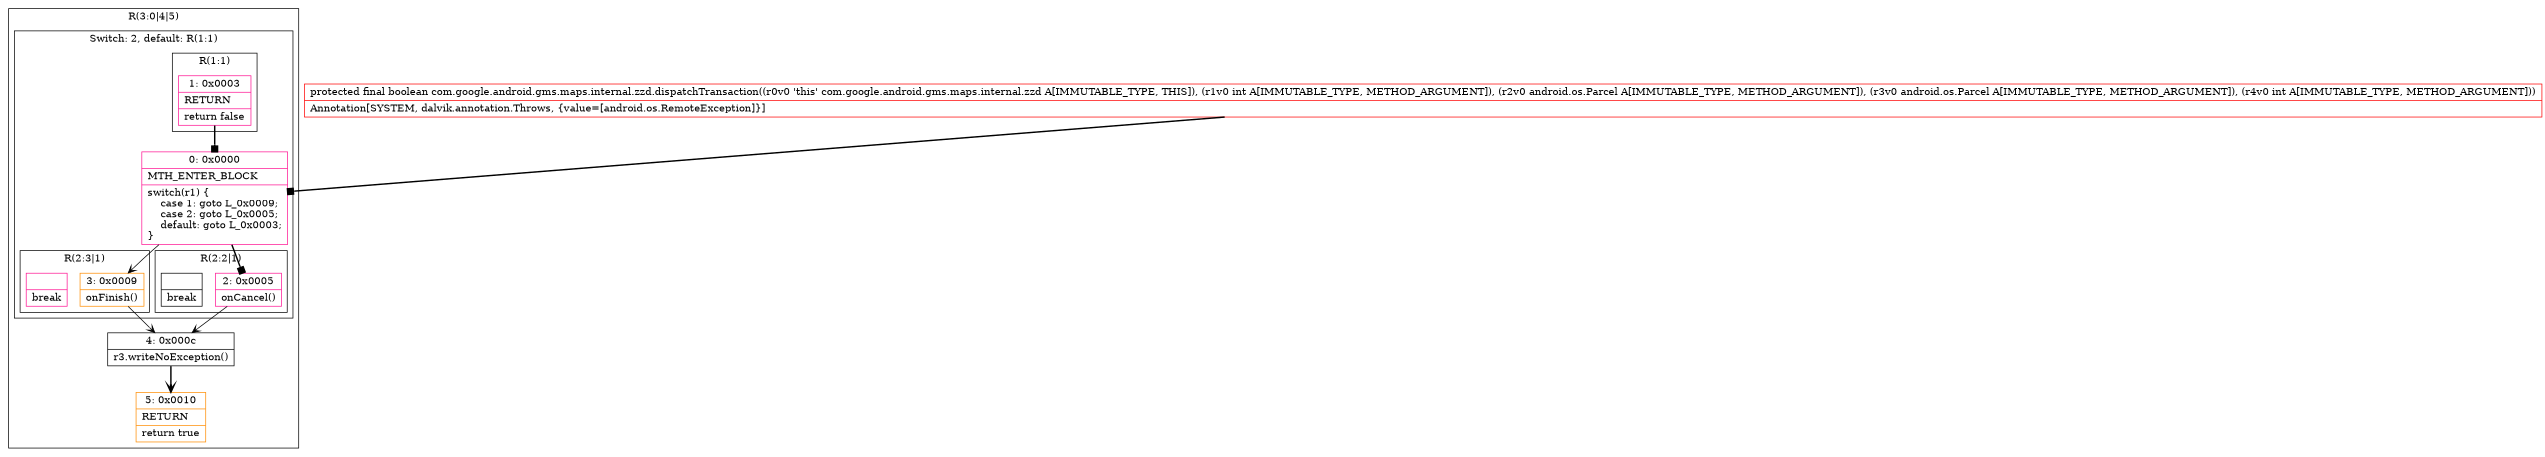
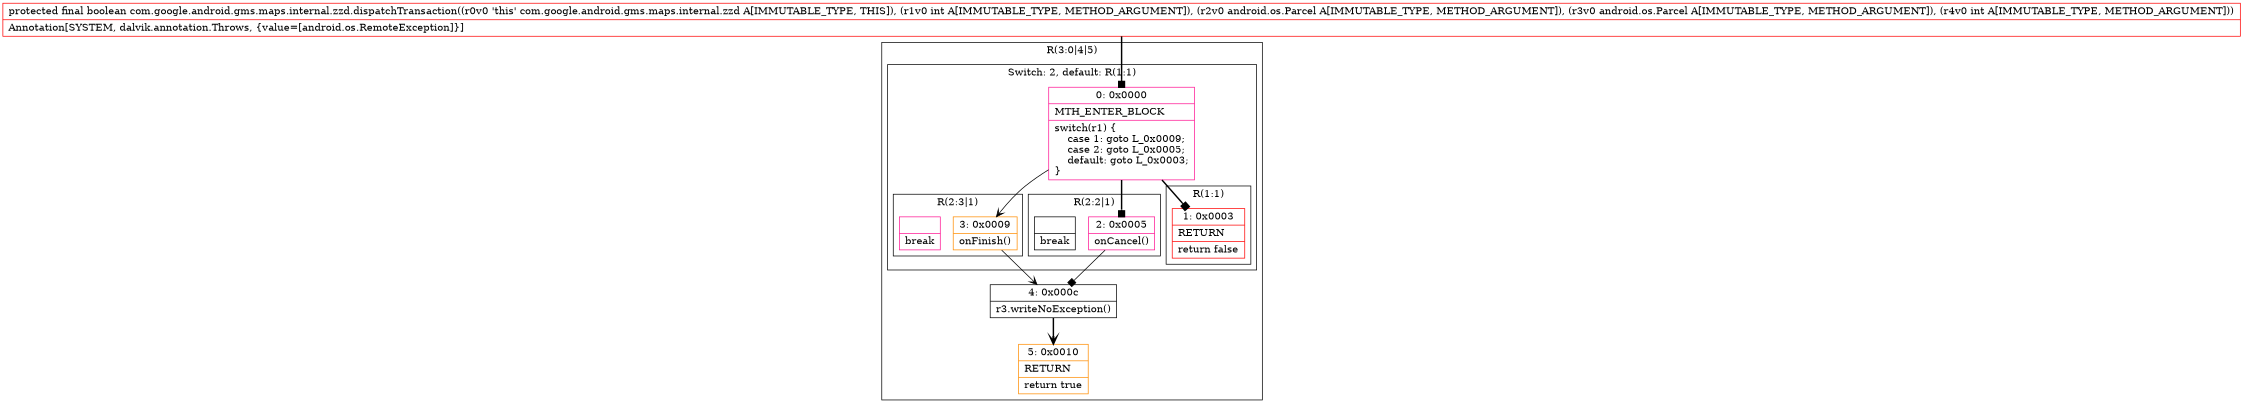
node "1: 0x0003": color deeppink -> red
edge "1: 0x0003" -> "0: 0x0000": reversed
edge "2: 0x0005" -> "4: 0x000c": arrowhead vee -> box
